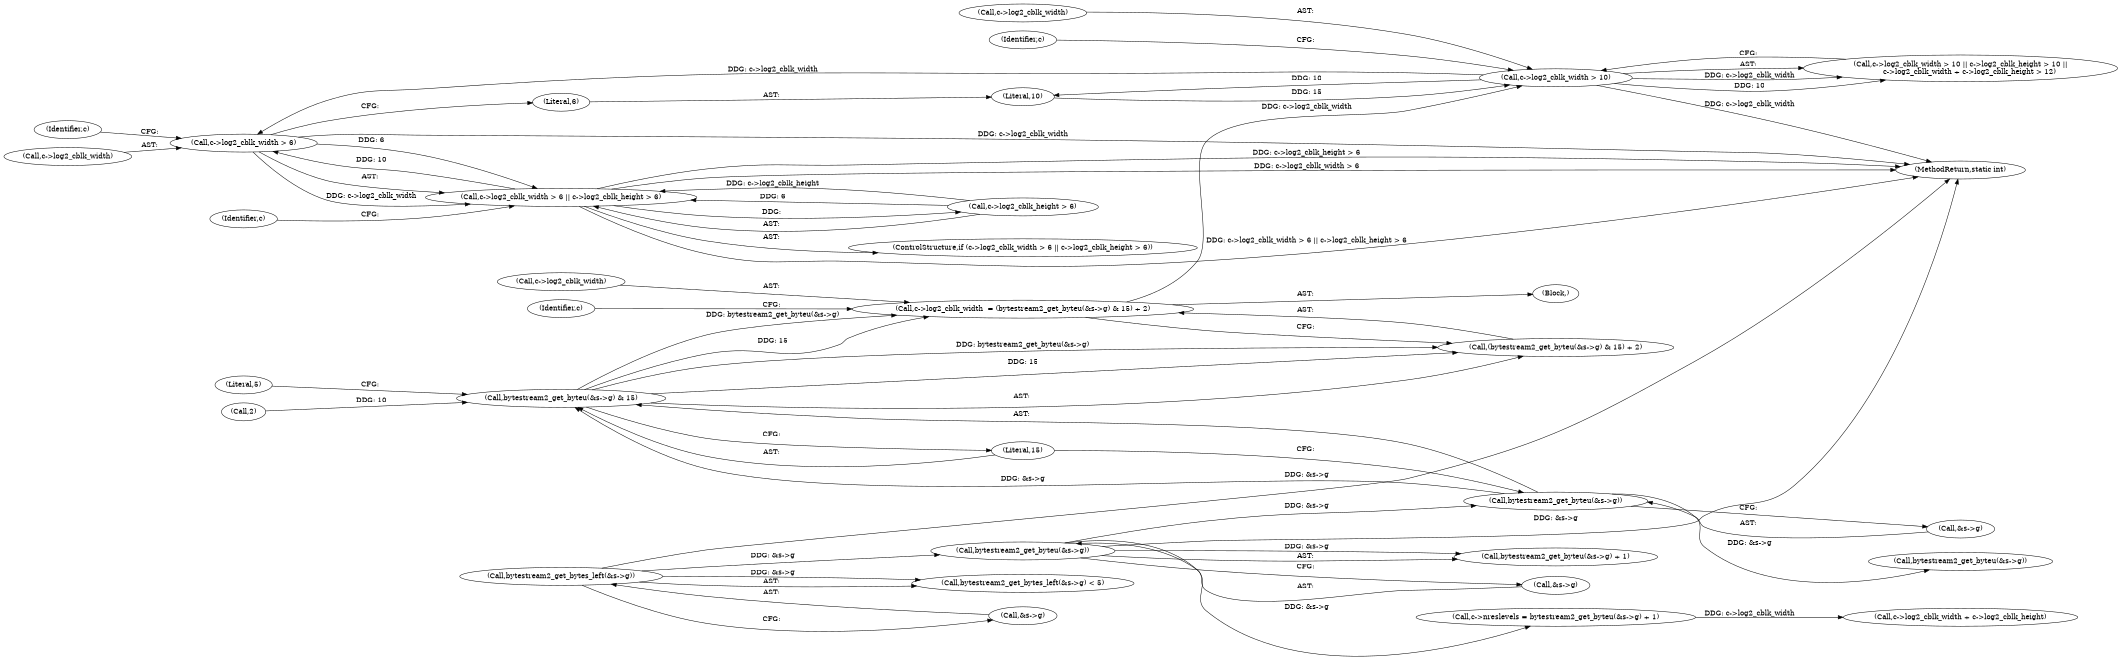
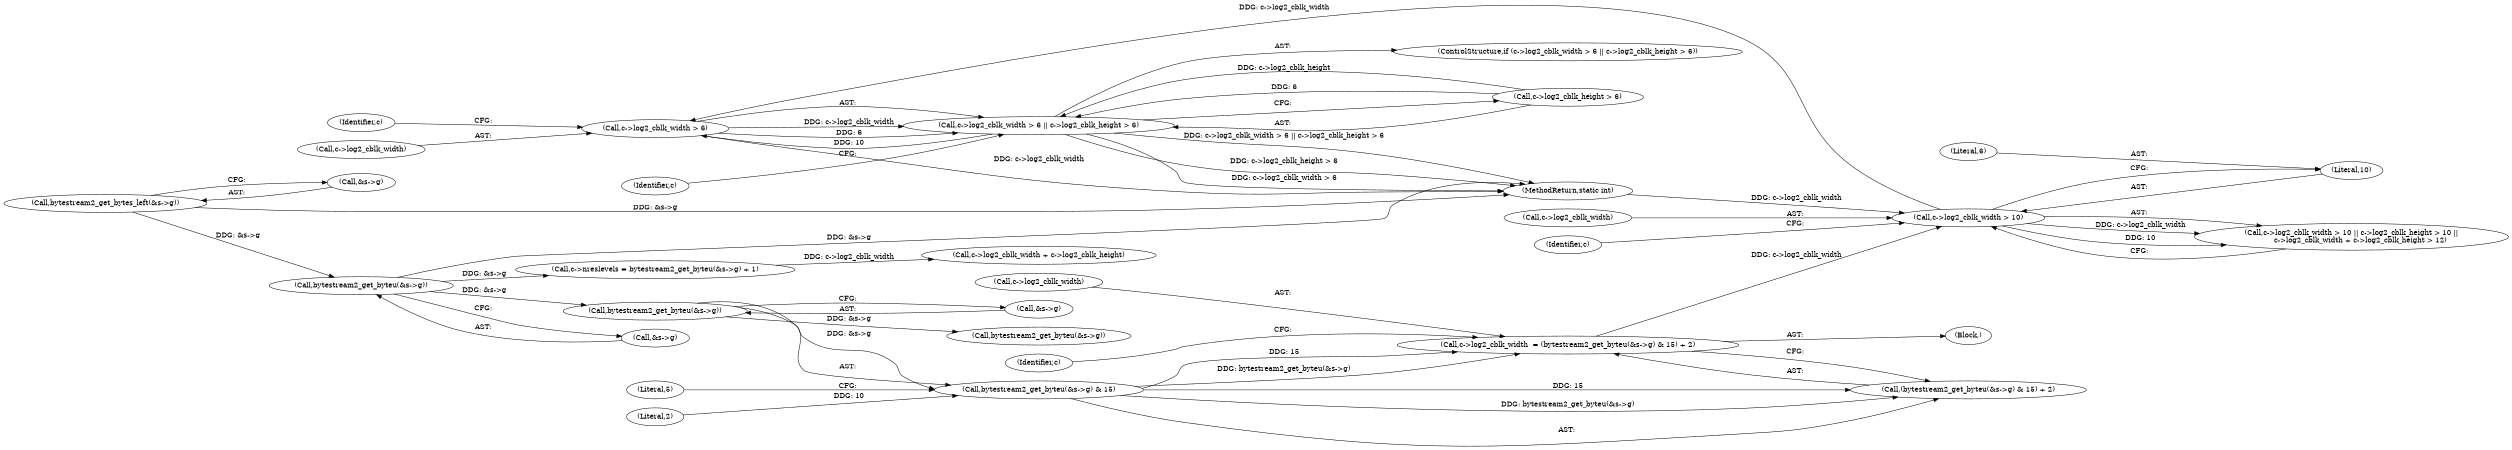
edge "(Call,c->log2_cblk_width > 10)" -> "(Literal,10)": label "DDG: 10" -> "CFG: "
edge "(Literal,10)" -> "(Call,c->log2_cblk_width > 10)": label "DDG: 15" -> "AST: "
edge "(Call,c->log2_cblk_width > 6)" -> "(Literal,6)": removed, label "CFG:"
edge "(Call,c->log2_cblk_width > 10)" -> "(MethodReturn,static int)": reversed
edge "(Call,c->log2_cblk_width > 6 || c->log2_cblk_height > 6)" -> "(Call,c->log2_cblk_height > 6)": label "DDG: " -> "CFG: "
node "(Call,2)": label "(Call,2)" -> "(Literal,2)"
node "(Literal,15)": removed
node "(Call,bytestream2_get_byteu(&s->g) + 1)": removed
node "(Call,bytestream2_get_bytes_left(&s->g) < 5)": removed
